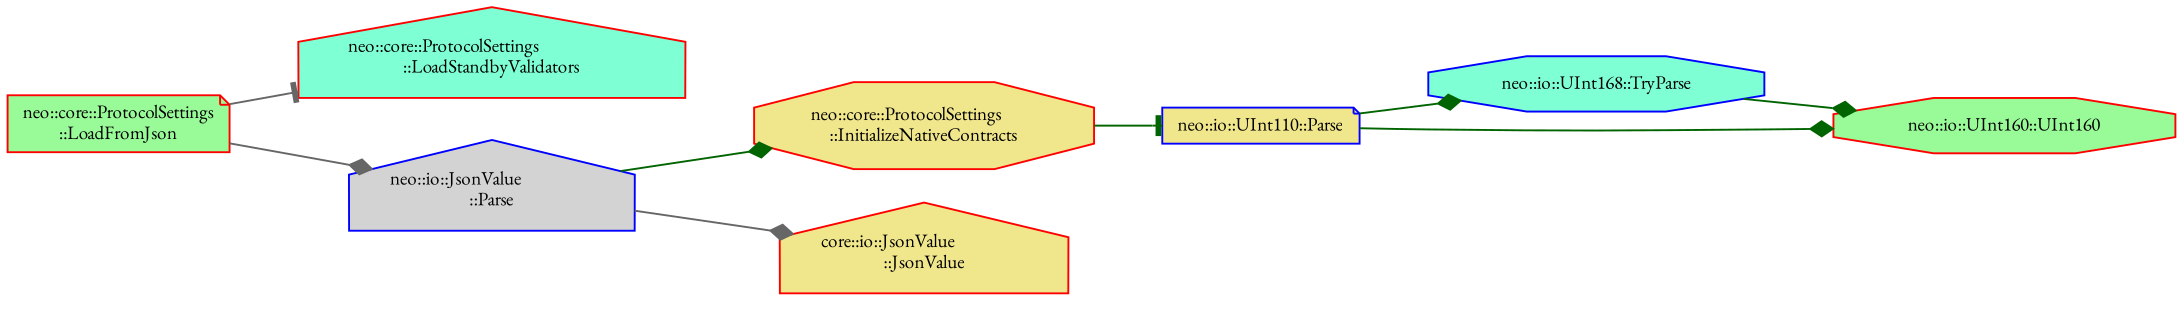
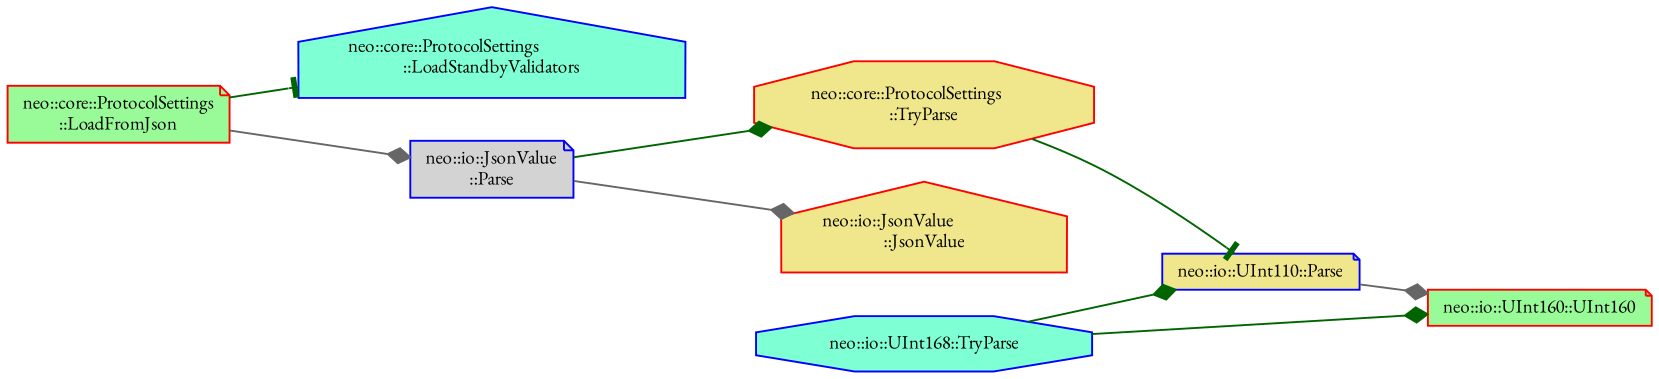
node "neo::core::ProtocolSettings ::LoadStandbyValidators": color red -> blue
edge "neo::core::ProtocolSettings ::LoadFromJson" -> "neo::core::ProtocolSettings ::LoadStandbyValidators": color gray40 -> darkgreen
edge "neo::io::UInt110::Parse" -> "neo::io::UInt168::TryParse": reversed
node "neo::core::ProtocolSettings ::InitializeNativeContracts": label "neo::core::ProtocolSettings ::InitializeNativeContracts" -> "neo::core::ProtocolSettings ::TryParse"
node "neo::io::UInt160::UInt160": shape octagon -> note
edge "neo::io::UInt110::Parse" -> "neo::io::UInt160::UInt160": color darkgreen -> gray40
node "neo::io::JsonValue ::Parse": shape house -> note
node "core::io::JsonValue ::JsonValue": label "core::io::JsonValue ::JsonValue" -> "neo::io::JsonValue ::JsonValue"
